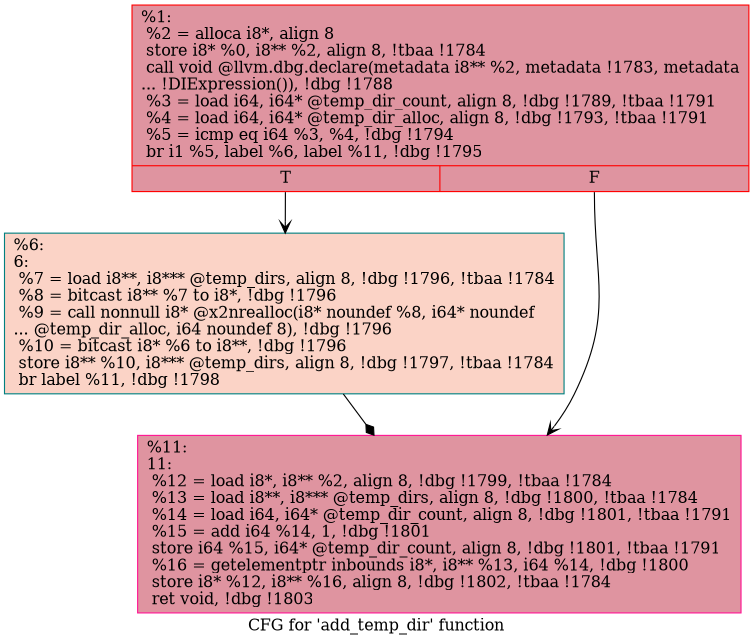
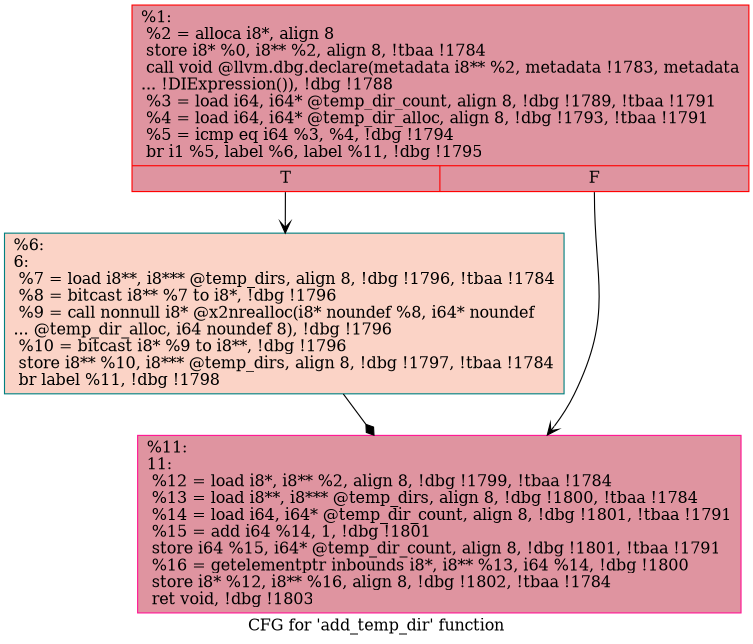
node "%6:": text "%10 = bitcast i8* %6 to i8**, !dbg !1796" -> "%10 = bitcast i8* %9 to i8**, !dbg !1796"
